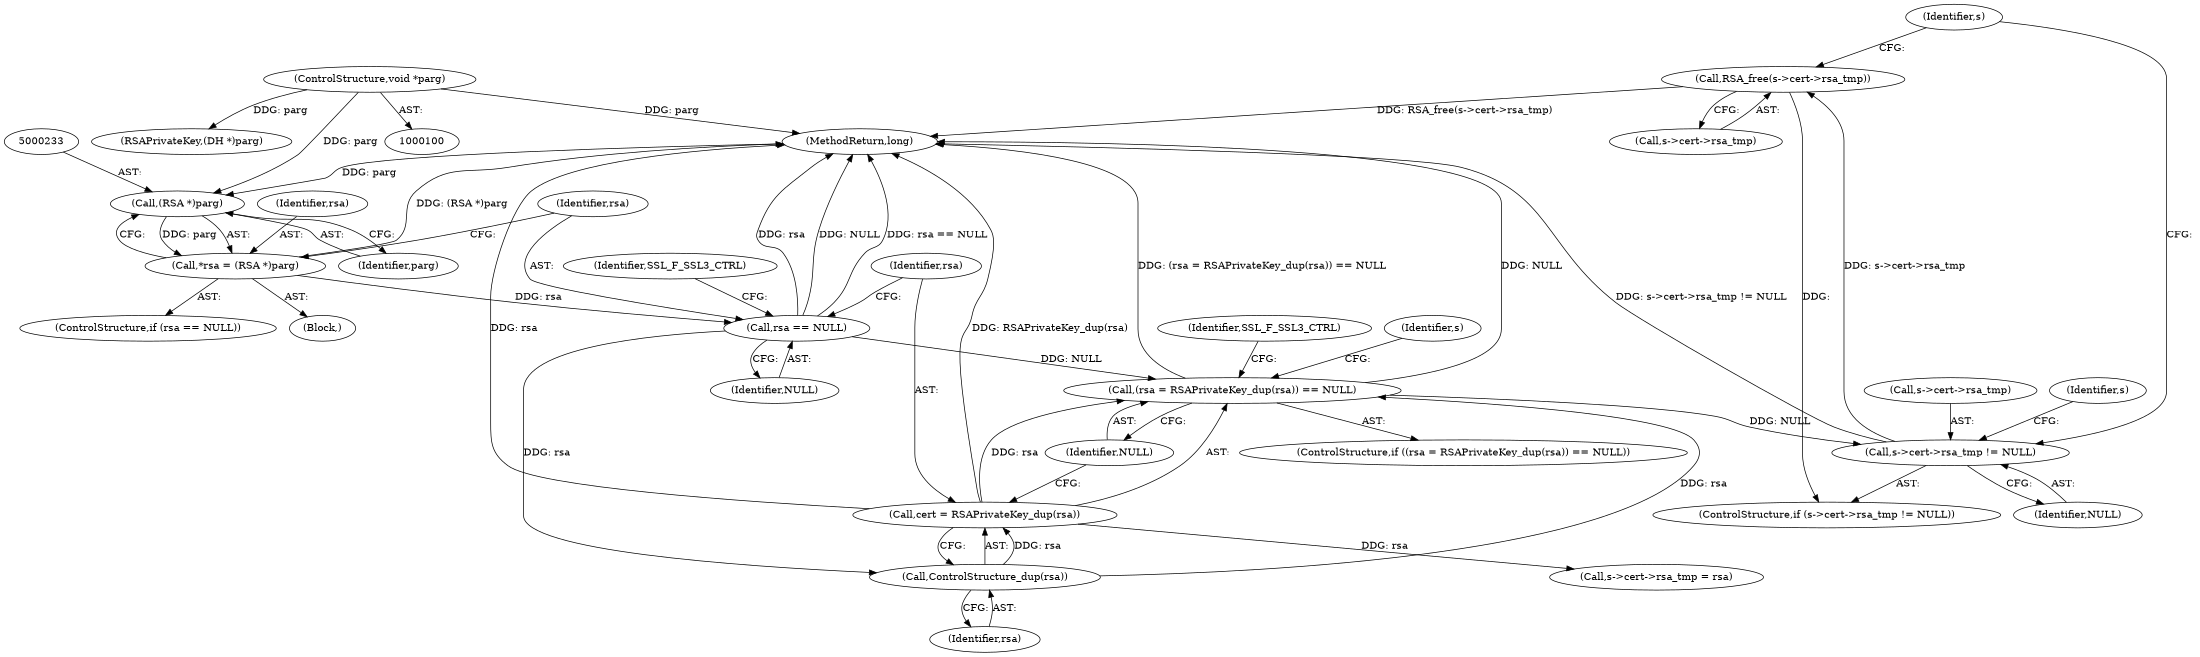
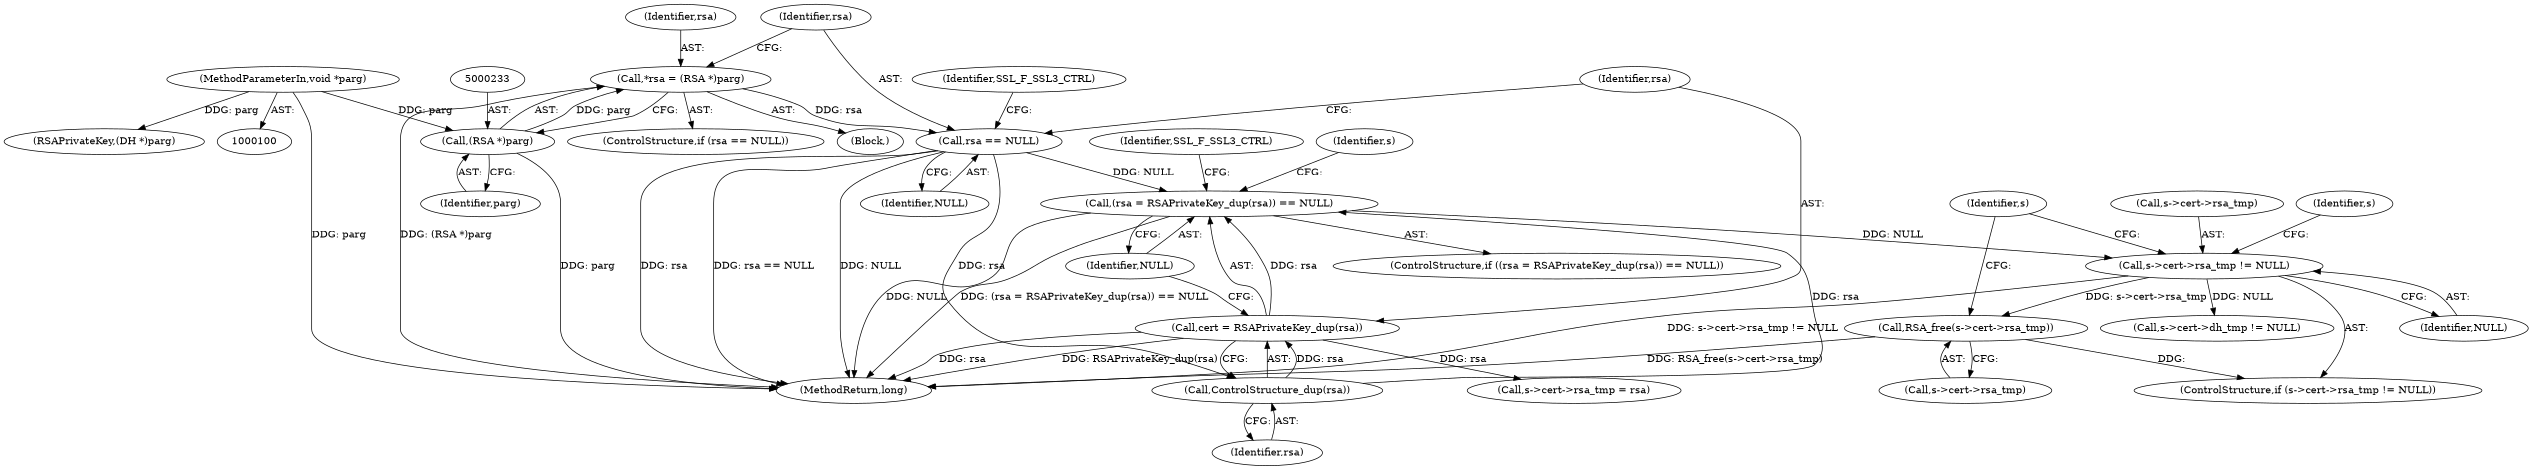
node "(ControlStructure,void *parg)": label "(ControlStructure,void *parg)" -> "(MethodParameterIn,void *parg)"
edge "(MethodReturn,long)" -> "(Call,(RSA *)parg)": reversed
node "(Call,s->cert->dh_tmp != NULL)": added
